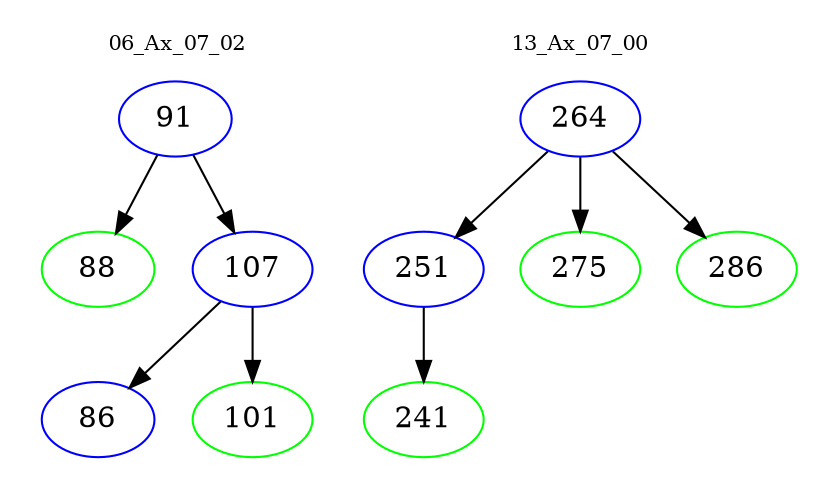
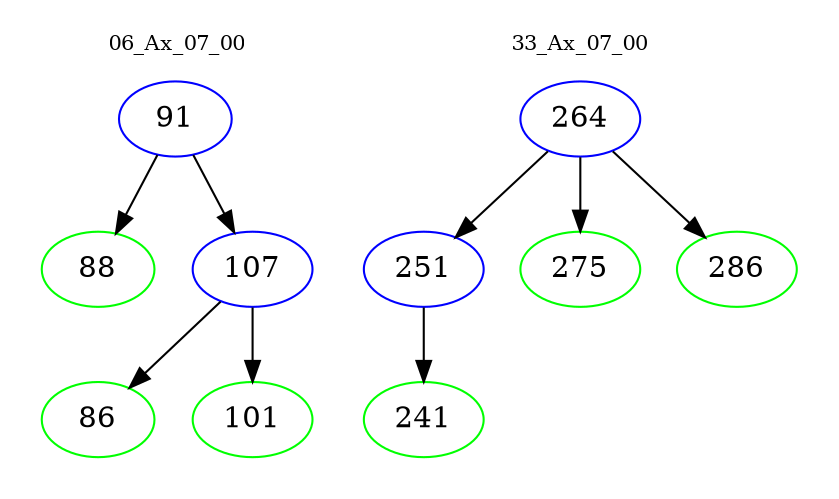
cluster "06_Ax_07_02": label "06_Ax_07_02" -> "06_Ax_07_00"
cluster "13_Ax_07_00": label "13_Ax_07_00" -> "33_Ax_07_00"
node "86": color blue -> green
